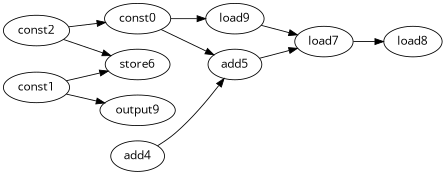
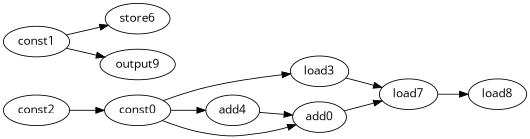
node "load9": label "load9" -> "load3"
edge "const2" -> "store6": removed
node "add5": label "add5" -> "add0"
edge "const0" -> "add4": added
